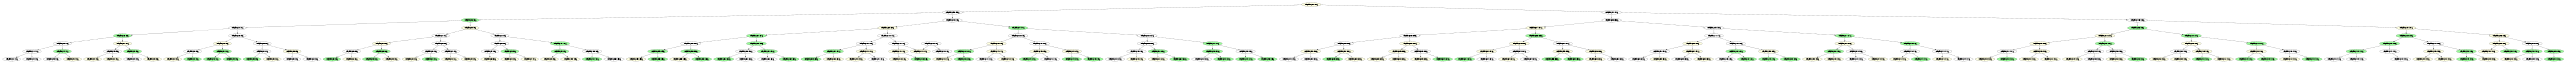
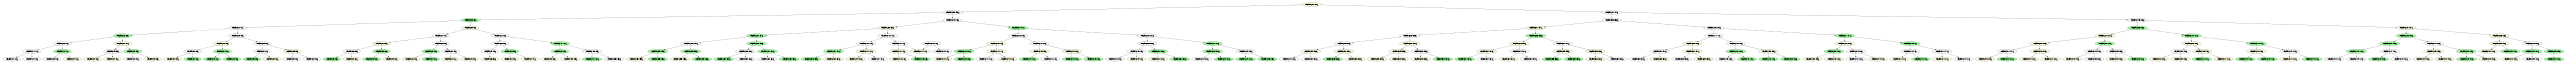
node "Node{data=[943, 943]}": fillcolor white -> palegreen
node "Node{data=[8780, 8780]}": added
